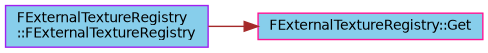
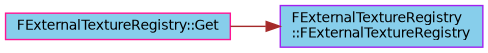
edge "FExternalTextureRegistry ::FExternalTextureRegistry" -> "FExternalTextureRegistry::Get": reversed
